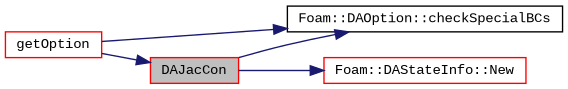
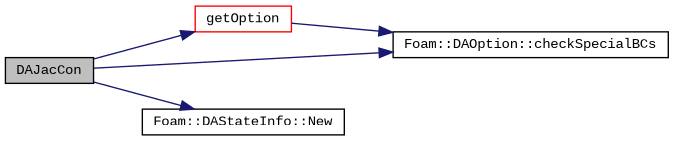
edge "getOption" -> "DAJacCon": reversed
node "DAJacCon": color red -> black
node "Foam::DAStateInfo::New": color red -> black
